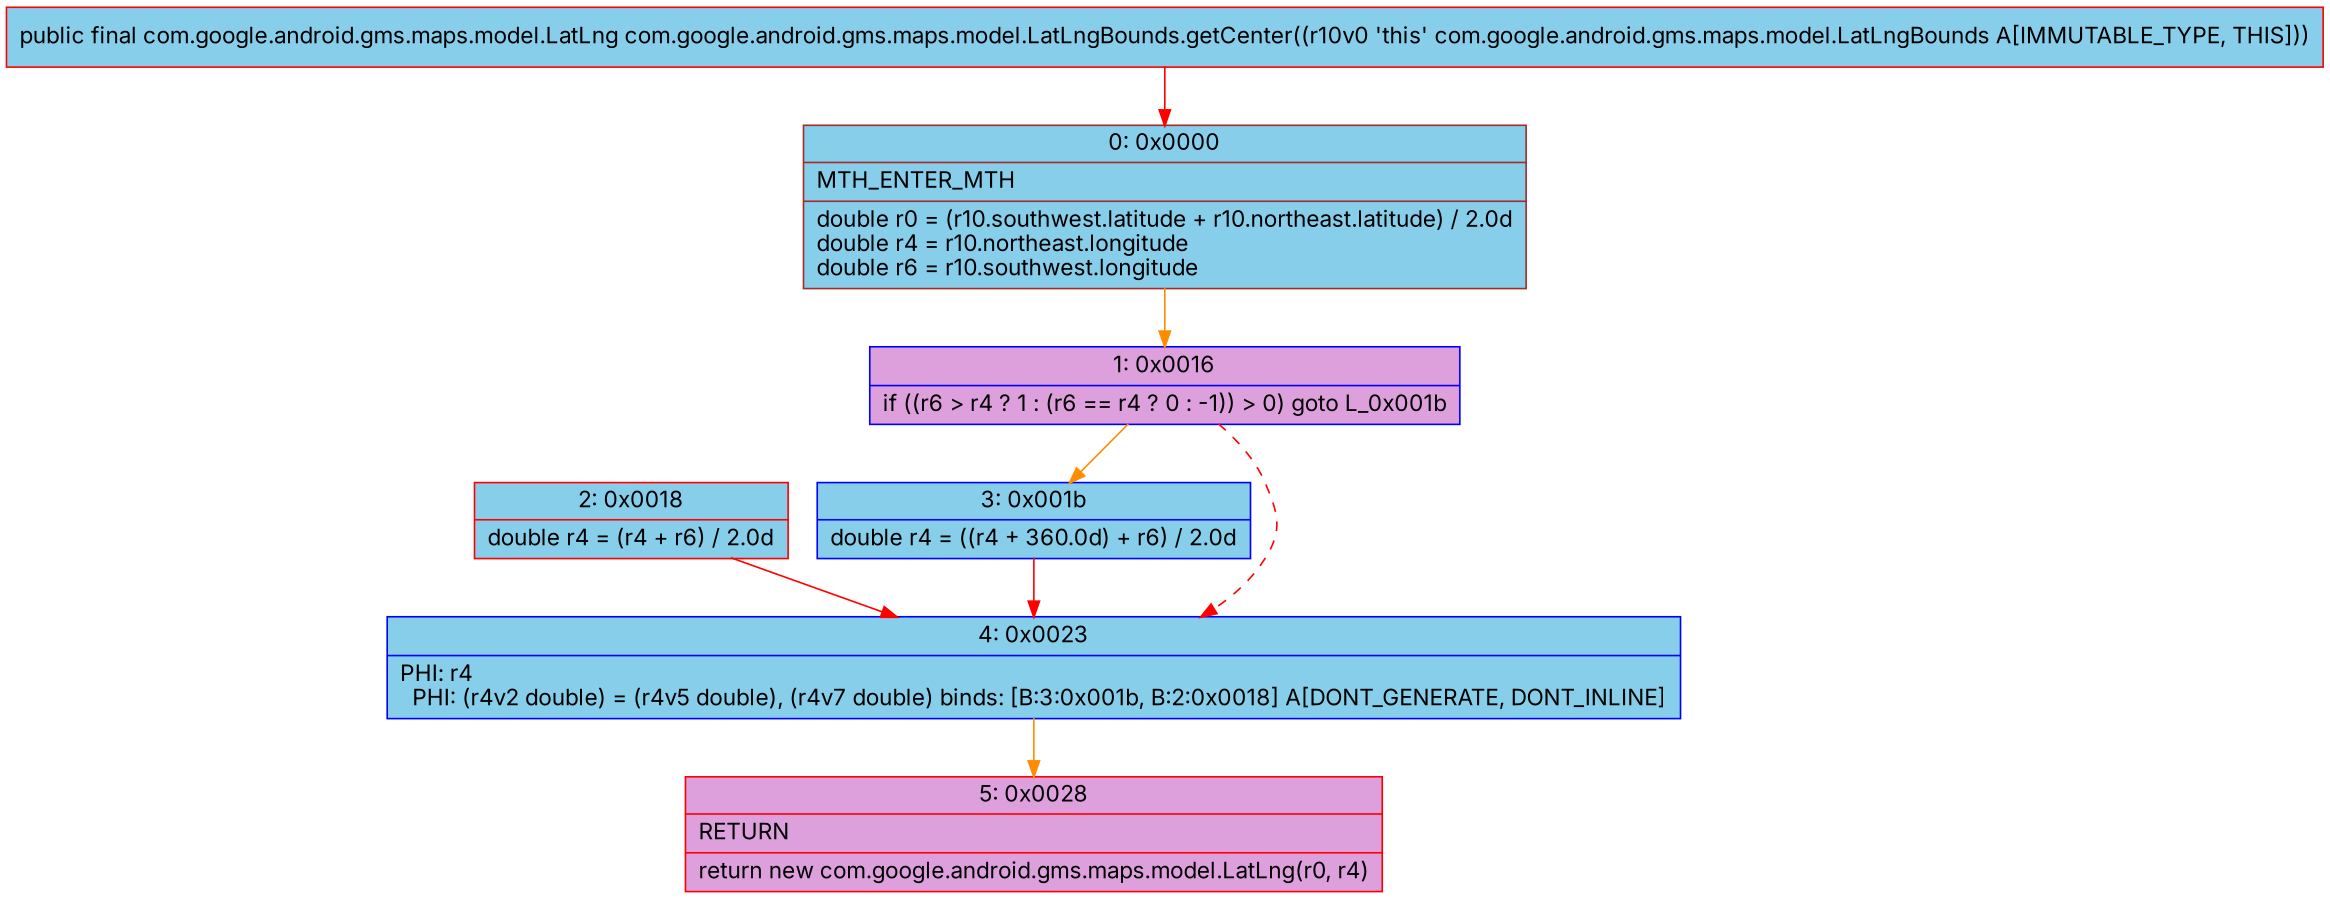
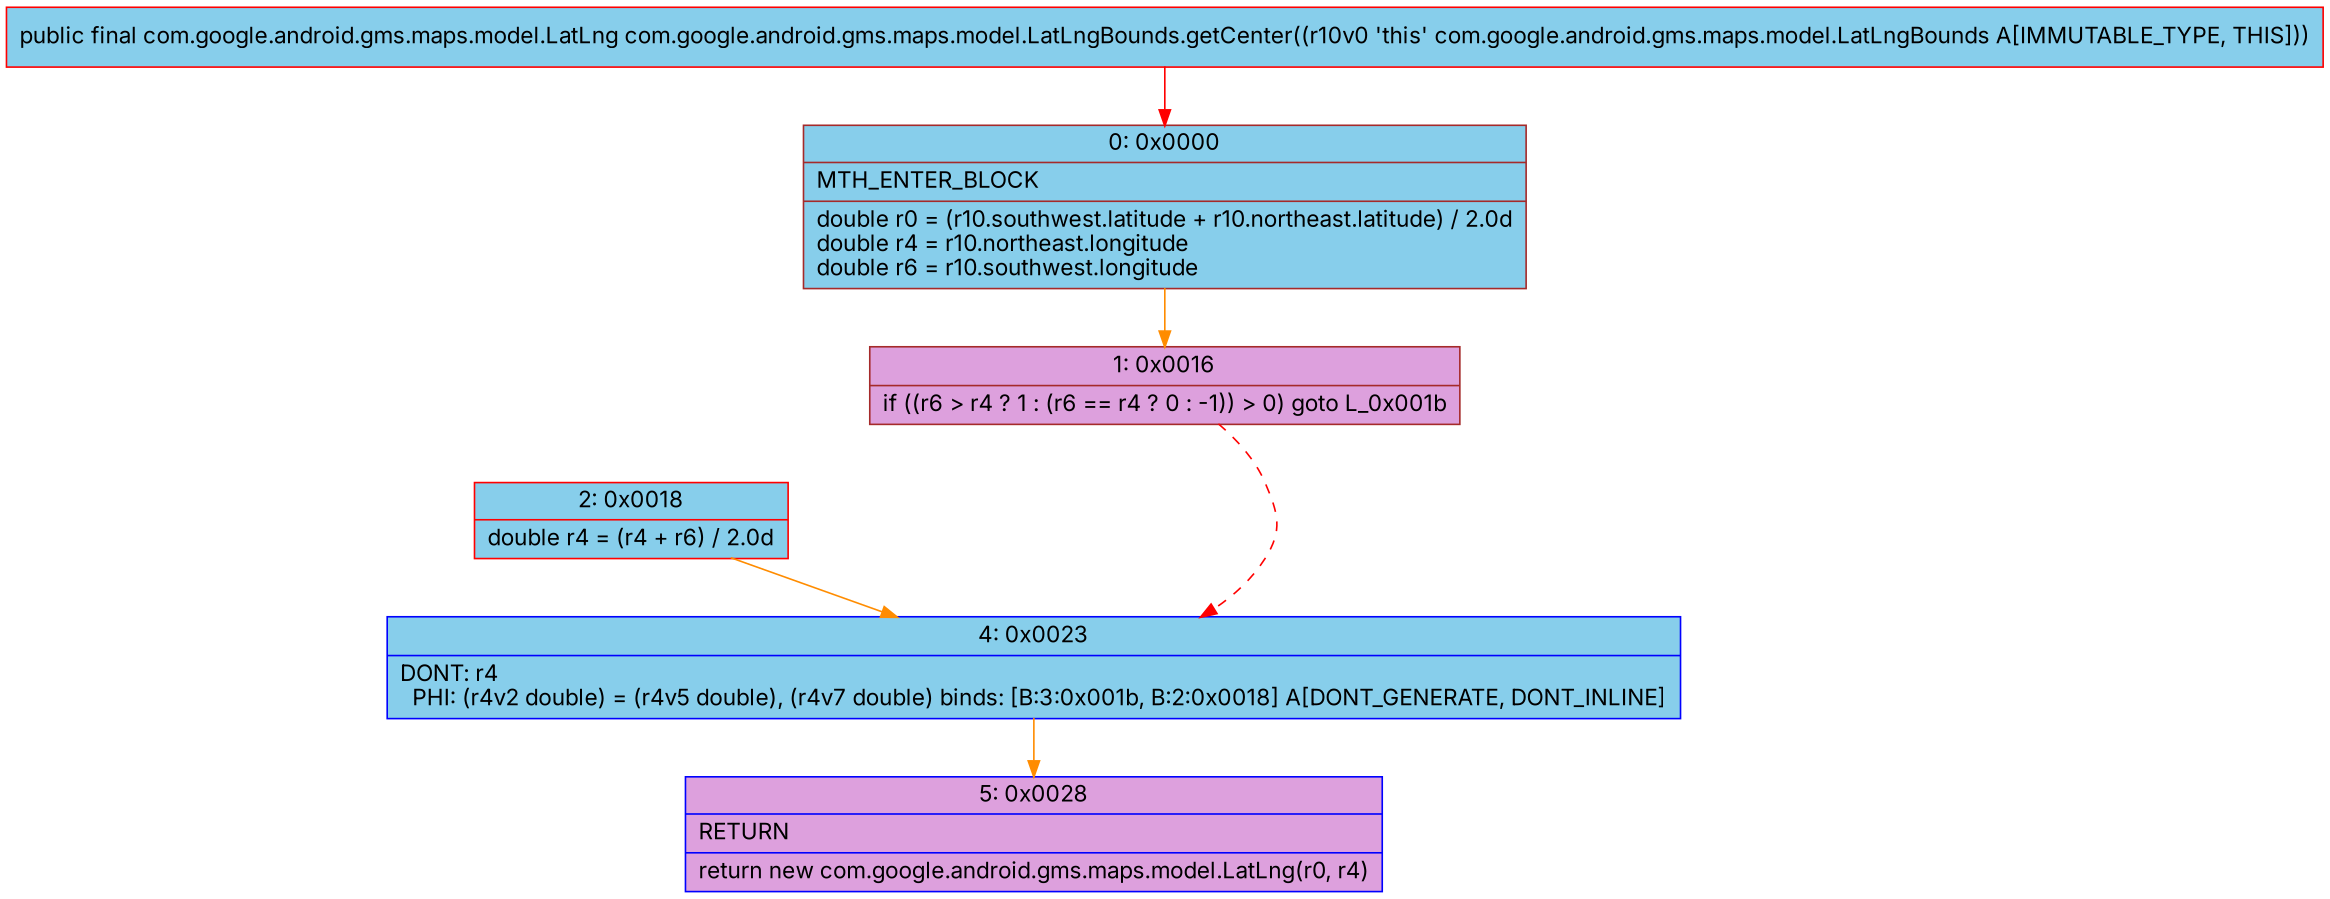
node "0: 0x0000": text "MTH_ENTER_MTH" -> "MTH_ENTER_BLOCK"
node "1: 0x0016": color blue -> brown
node "3: 0x001b": removed
edge "2: 0x0018" -> "4: 0x0023": color red -> darkorange
node "4: 0x0023": text "PHI: r4" -> "DONT: r4"
node "5: 0x0028": color red -> blue
